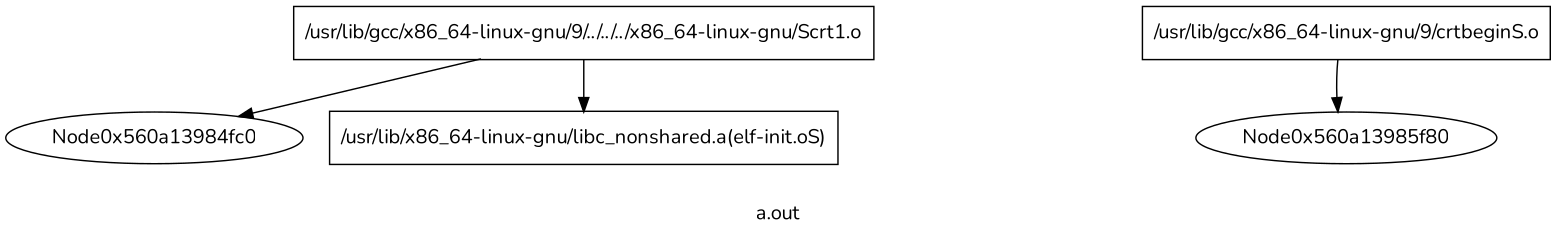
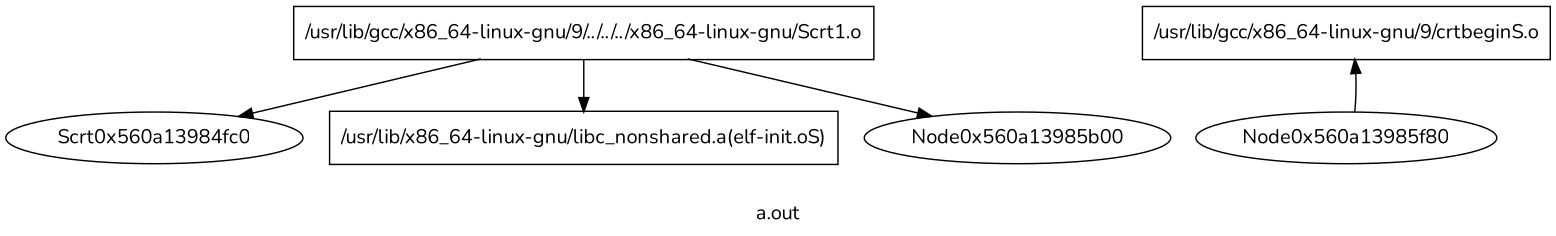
edge "/usr/lib/gcc/x86_64-linux-gnu/9/crtbeginS.o" -> "Node0x560a13985f80": reversed
node "Node0x560a13984fc0": label "Node0x560a13984fc0" -> "Scrt0x560a13984fc0"
node "Node0x560a13985b00": added
